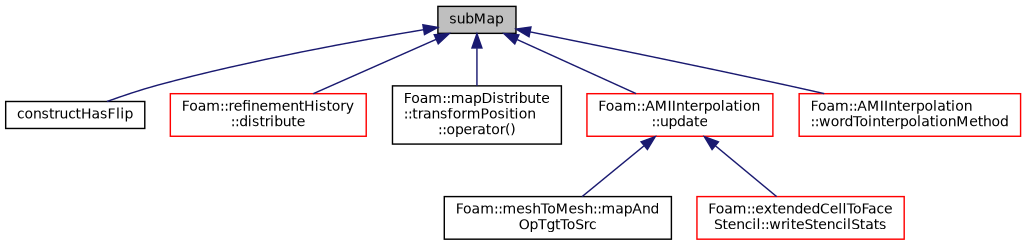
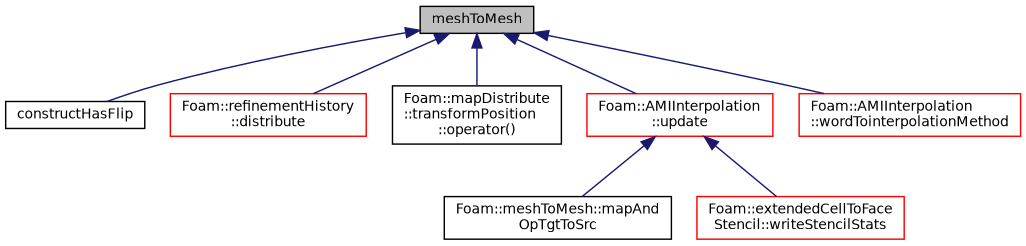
node "subMap": label "subMap" -> "meshToMesh"
